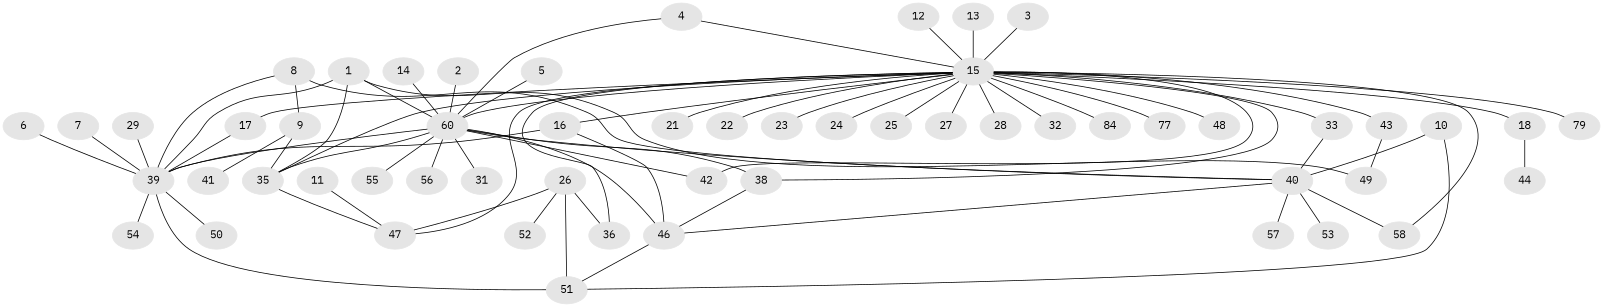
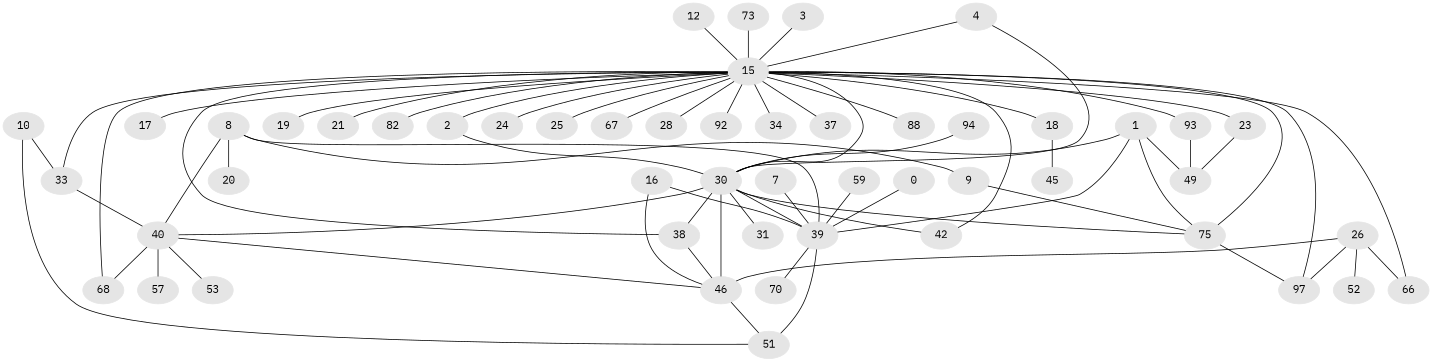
node "13": label "13" -> "73"
node "14": label "14" -> "94"
node "5": removed
edge "15" -- "16": now "15" -- "2"
node "6": label "6" -> "0"
node "29": label "29" -> "59"
node "60": label "60" -> "30"
node "22": label "22" -> "82"
node "27": label "27" -> "67"
node "32": label "32" -> "92"
node "84": label "84" -> "34"
node "77": label "77" -> "37"
node "48": label "48" -> "88"
node "43": label "43" -> "93"
node "79": label "79" -> "19"
edge "17" -- "39": removed
edge "23" -- "49": added
edge "10" -- "40": now "10" -- "33"
node "41": removed
node "20": added
node "35": label "35" -> "75"
node "11": removed
node "55": removed
node "56": removed
node "44": label "44" -> "45"
edge "26" -- "51": now "26" -- "46"
node "54": removed
node "50": label "50" -> "70"
node "47": label "47" -> "97"
node "36": label "36" -> "66"
node "58": label "58" -> "68"
